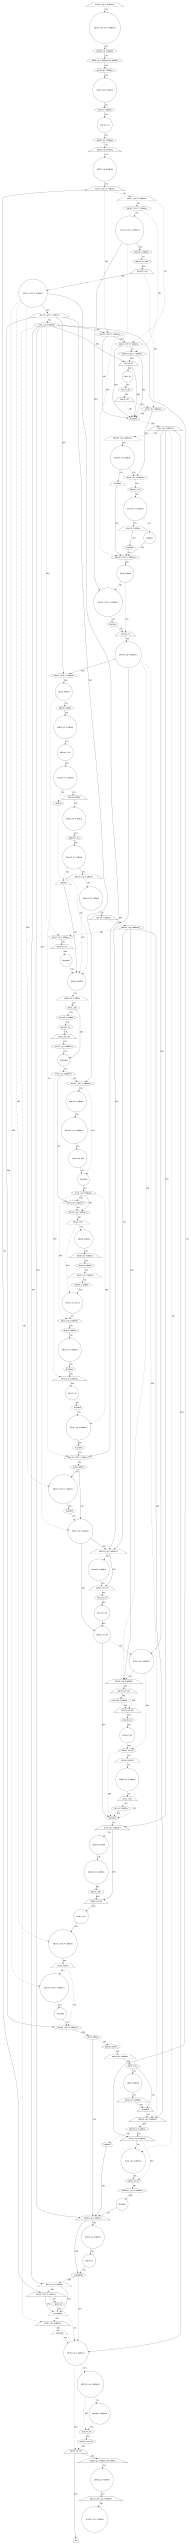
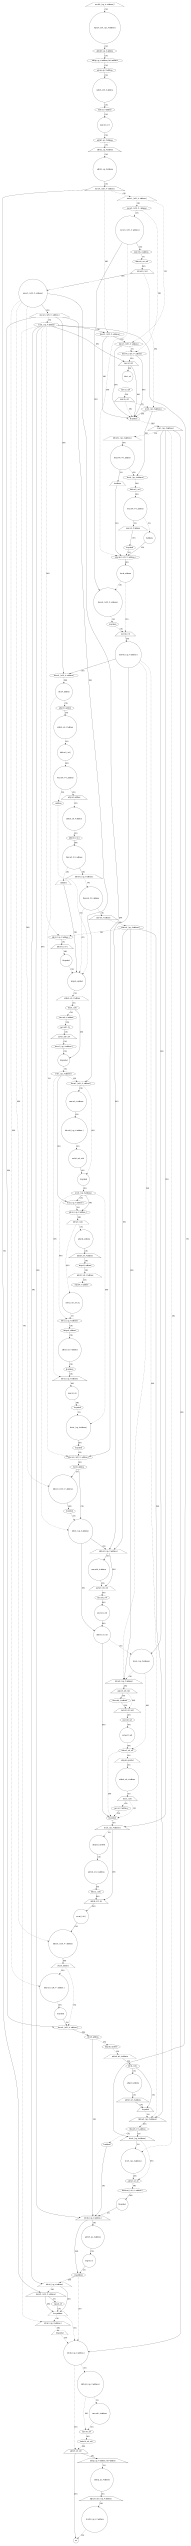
edge "lsl x1 , x9" -> "mov x5 , x10": removed, label "CFG"
edge "cmp w9 , # address" -> "csel x2 , x11 , x8 , eq": removed, label "CFG"
edge "ldr x28 , [ sp ] , # address" -> "ret": added, label "CFG"
